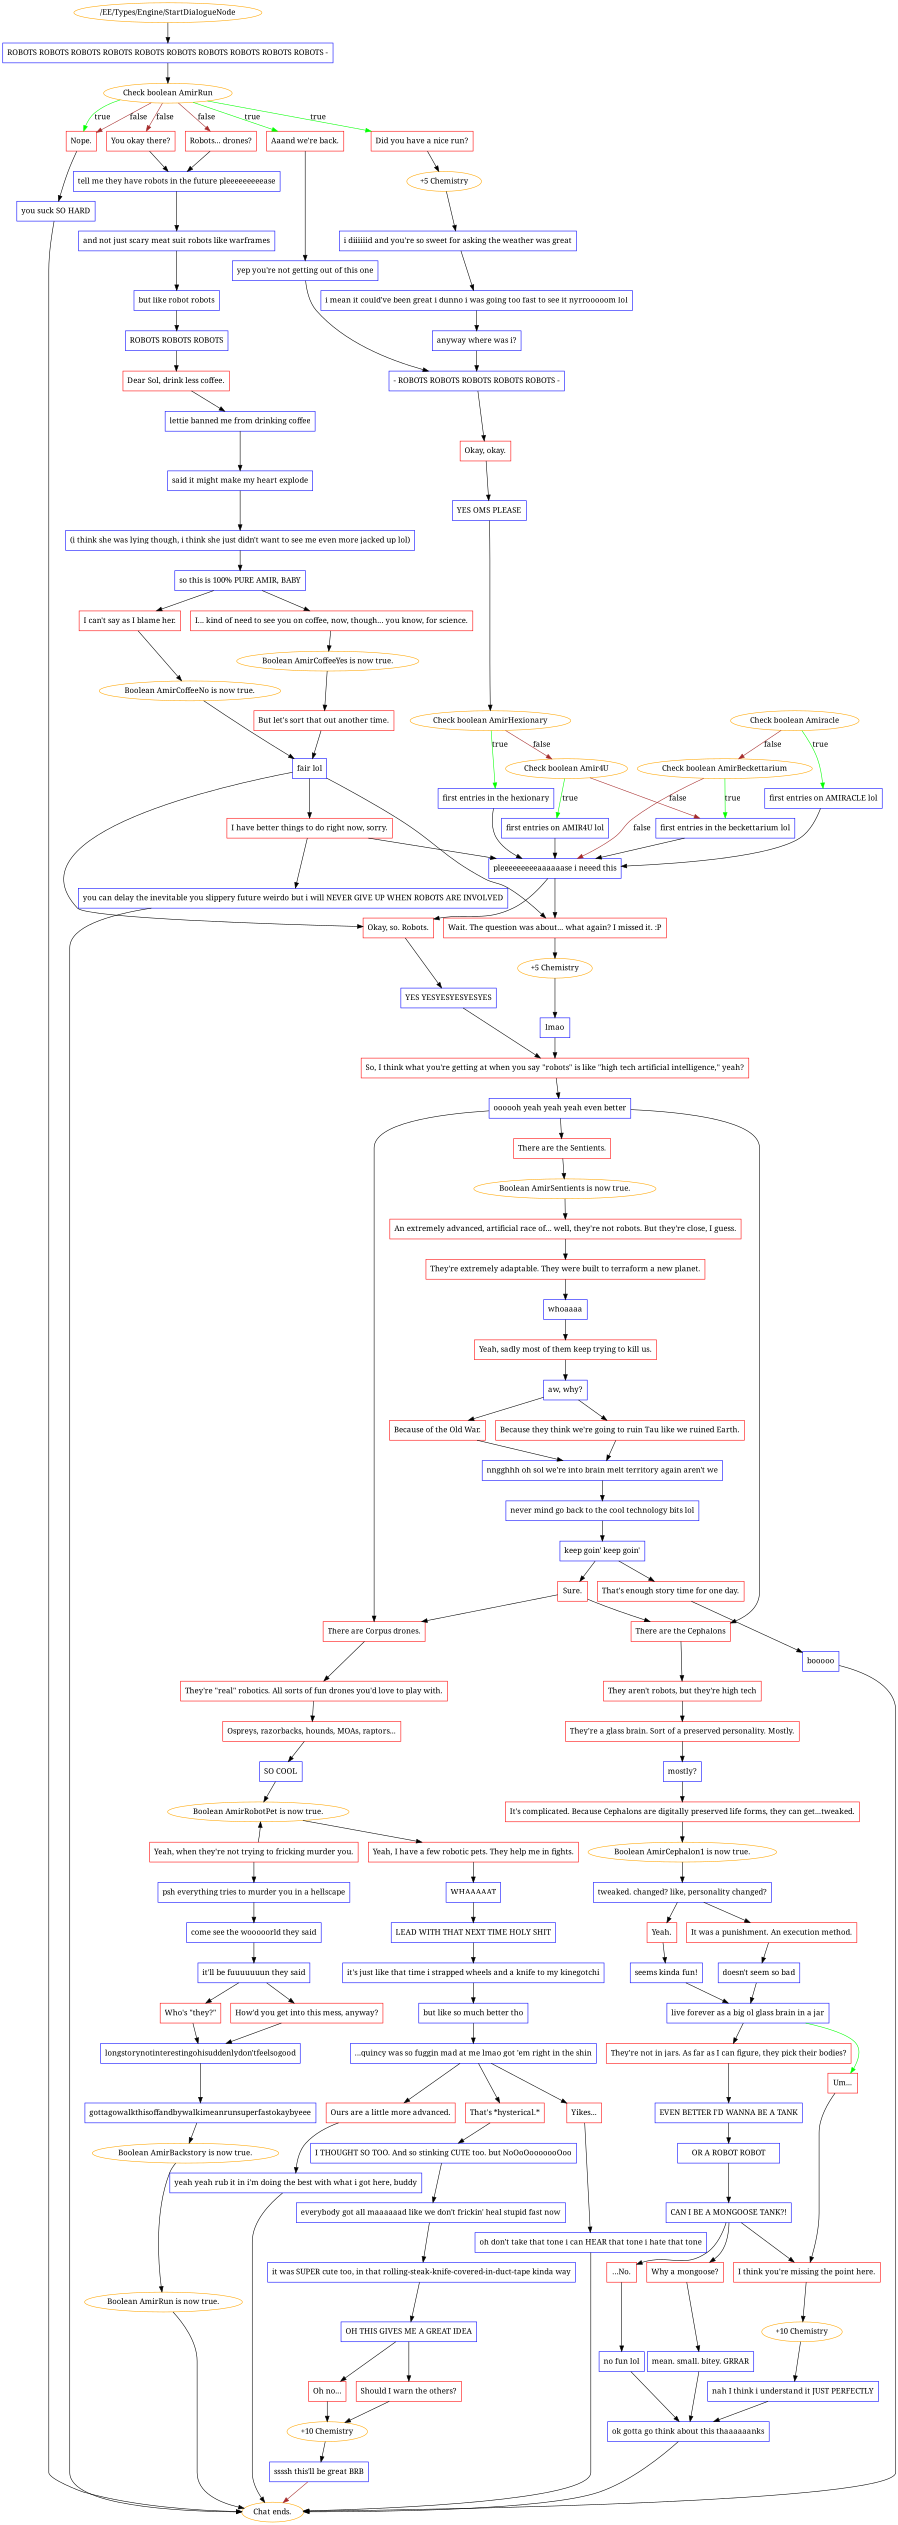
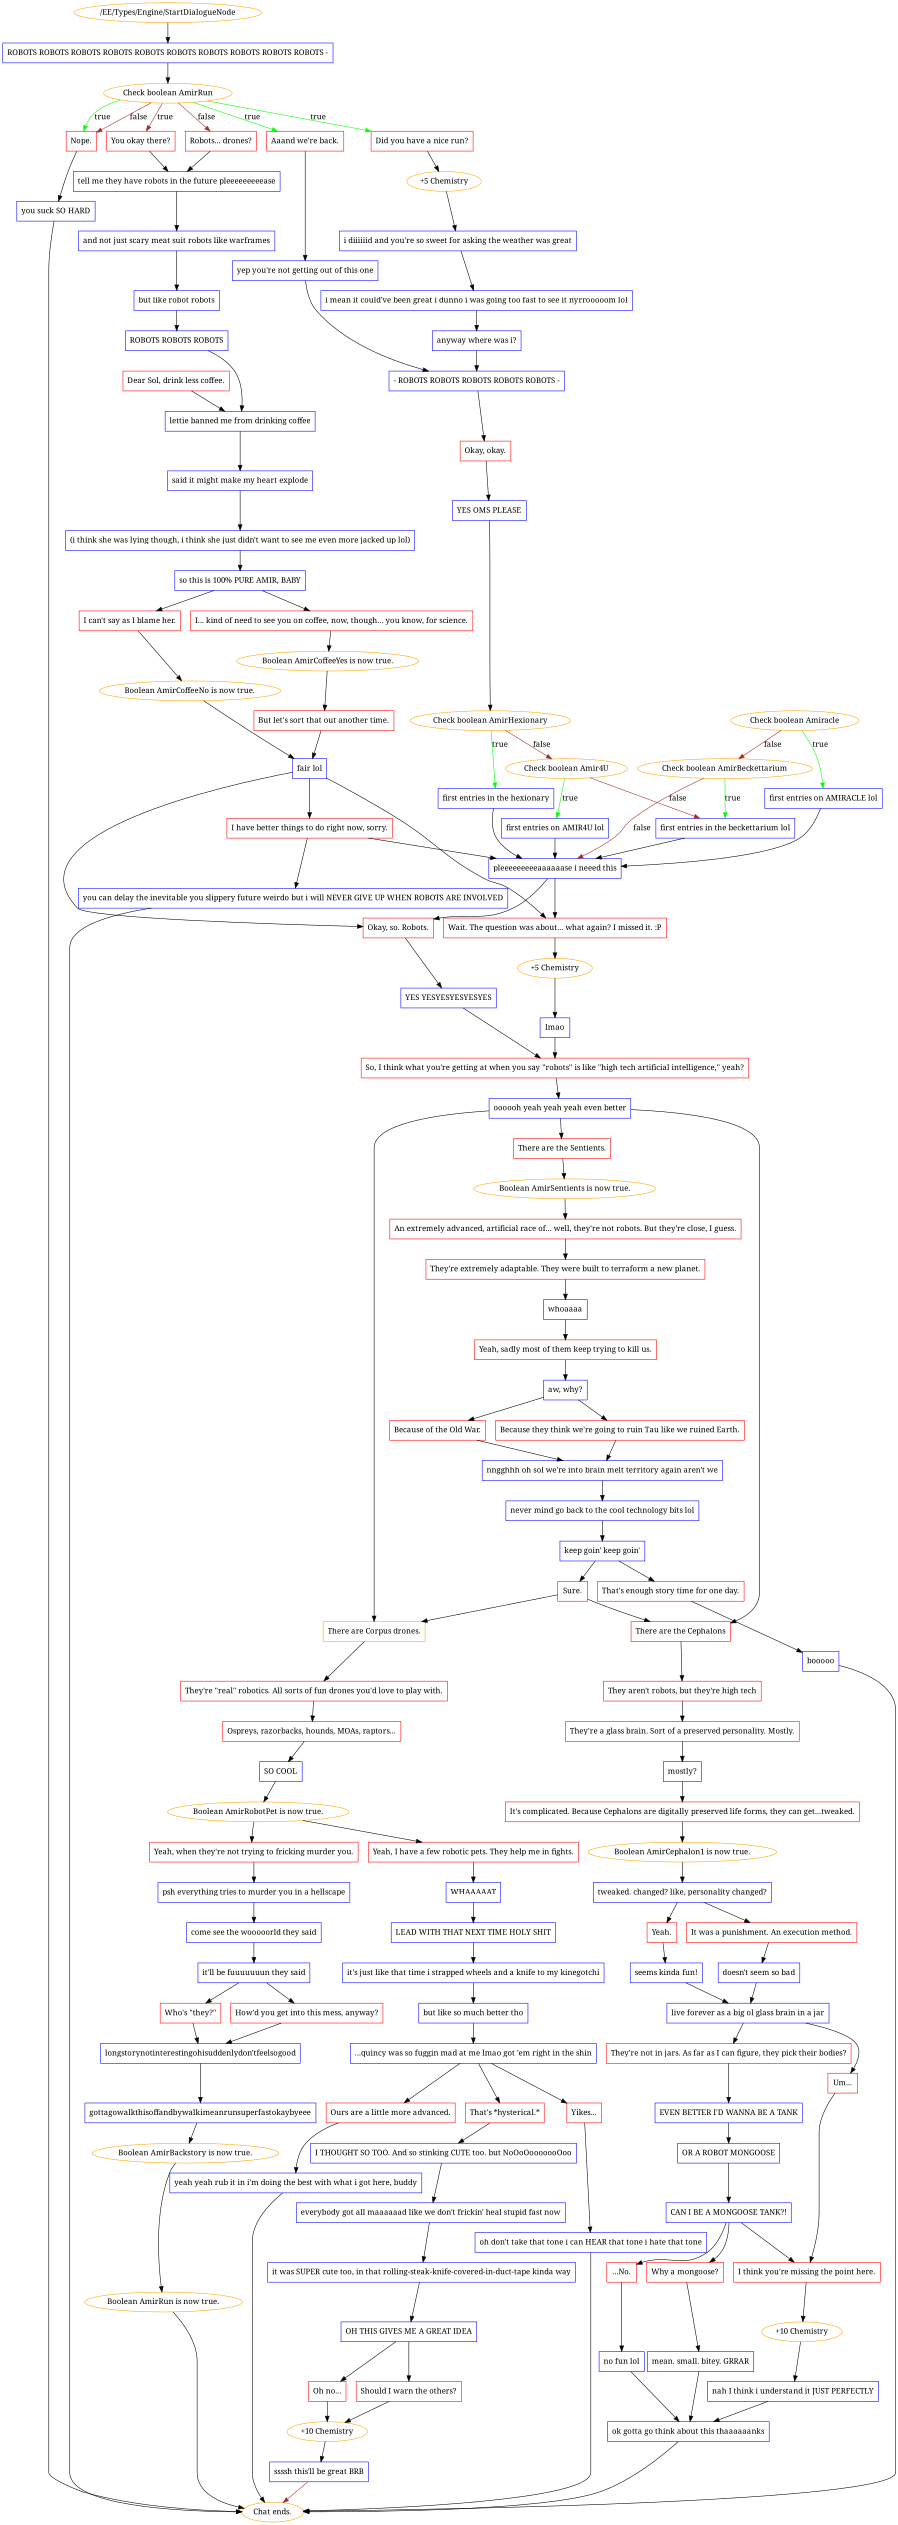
edge "Check boolean AmirRun" -> "You okay there?": label "false" -> "true"
edge "ROBOTS ROBOTS ROBOTS" -> "Dear Sol, drink less coffee.": now "ROBOTS ROBOTS ROBOTS" -> "lettie banned me from drinking coffee"
node "There are Corpus drones.": color red -> orange
edge "Yeah, when they're not trying to fricking murder you." -> "Boolean AmirRobotPet is now true.": reversed
edge "live forever as a big ol glass brain in a jar" -> "Um...": color green -> black
node "OR A ROBOT ROBOT": label "OR A ROBOT ROBOT" -> "OR A ROBOT MONGOOSE"
